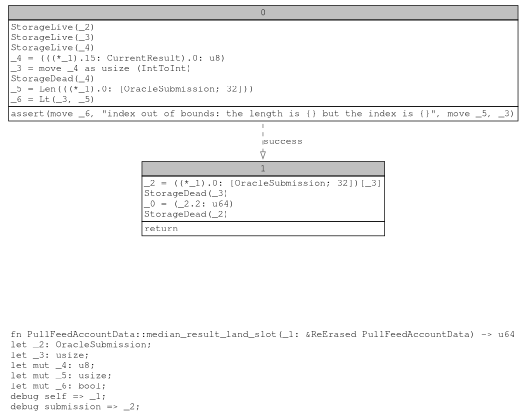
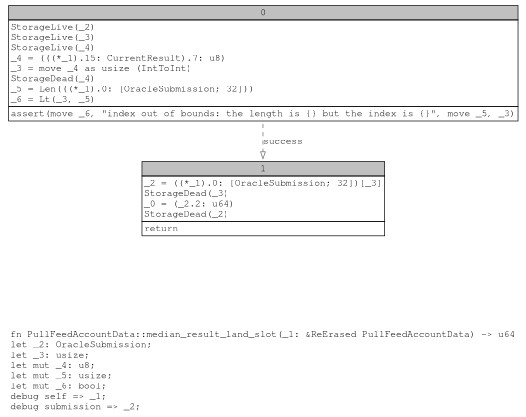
node "0": text "_4 = (((*_1).15: CurrentResult).0: u8)" -> "_4 = (((*_1).15: CurrentResult).7: u8)"
